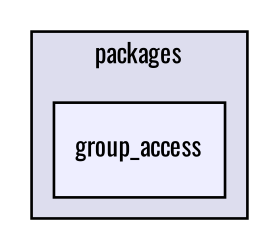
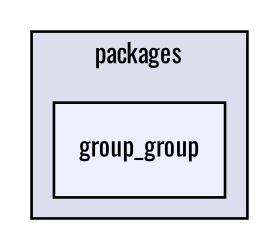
node "group_access": label "group_access" -> "group_group"
